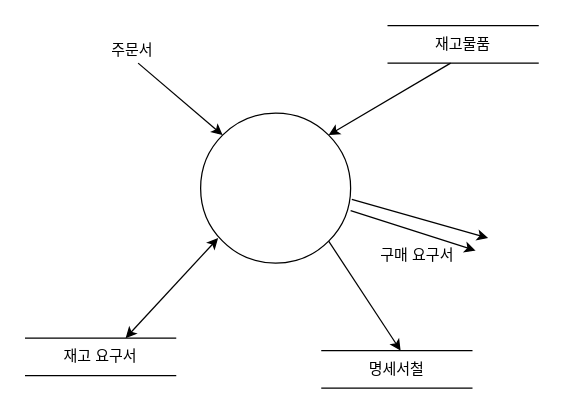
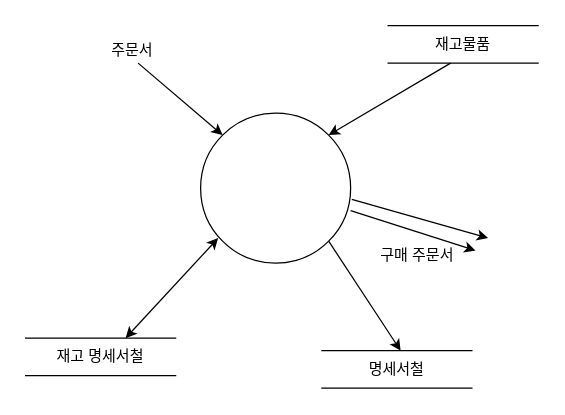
node "구매 요구서": label "구매 요구서" -> "구매 주문서"
node "재고 요구서": label "재고 요구서" -> "재고 명세서철"
